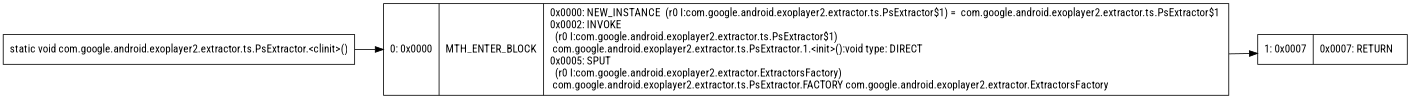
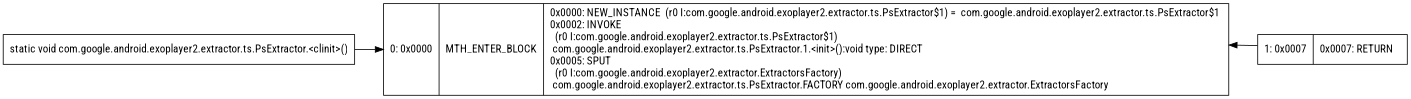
edge "0: 0x0000" -> "1: 0x0007": reversed
